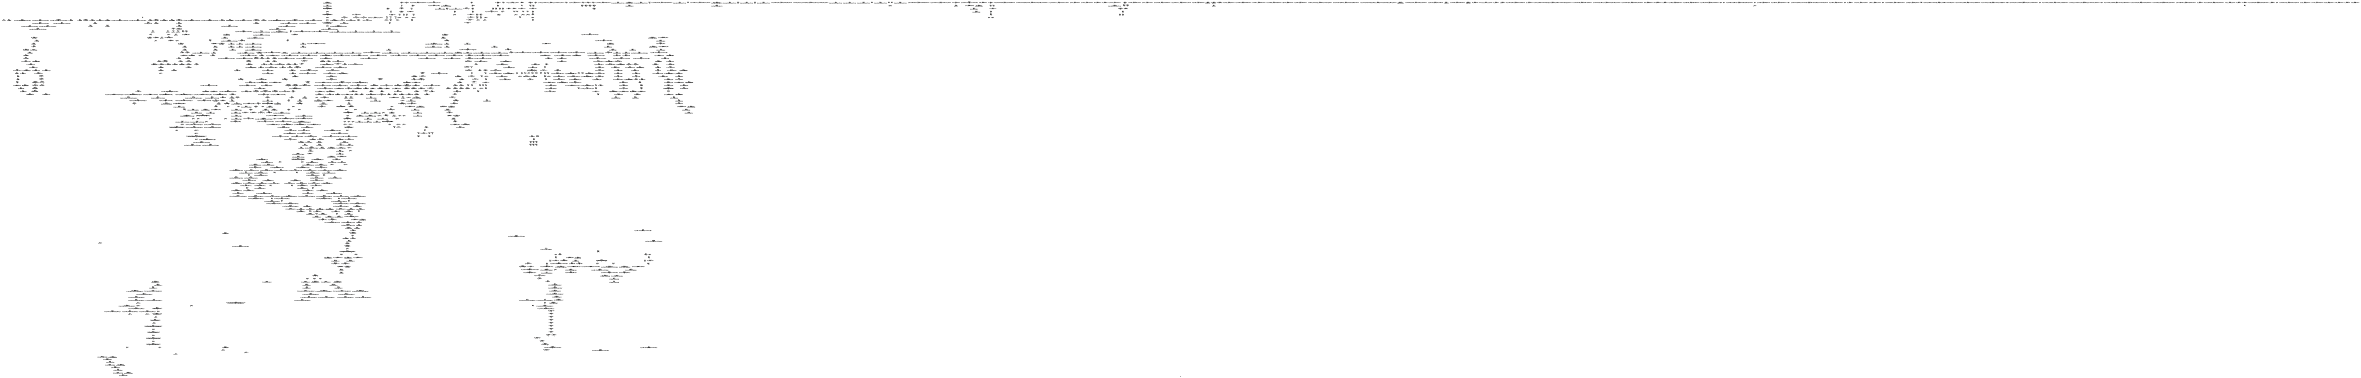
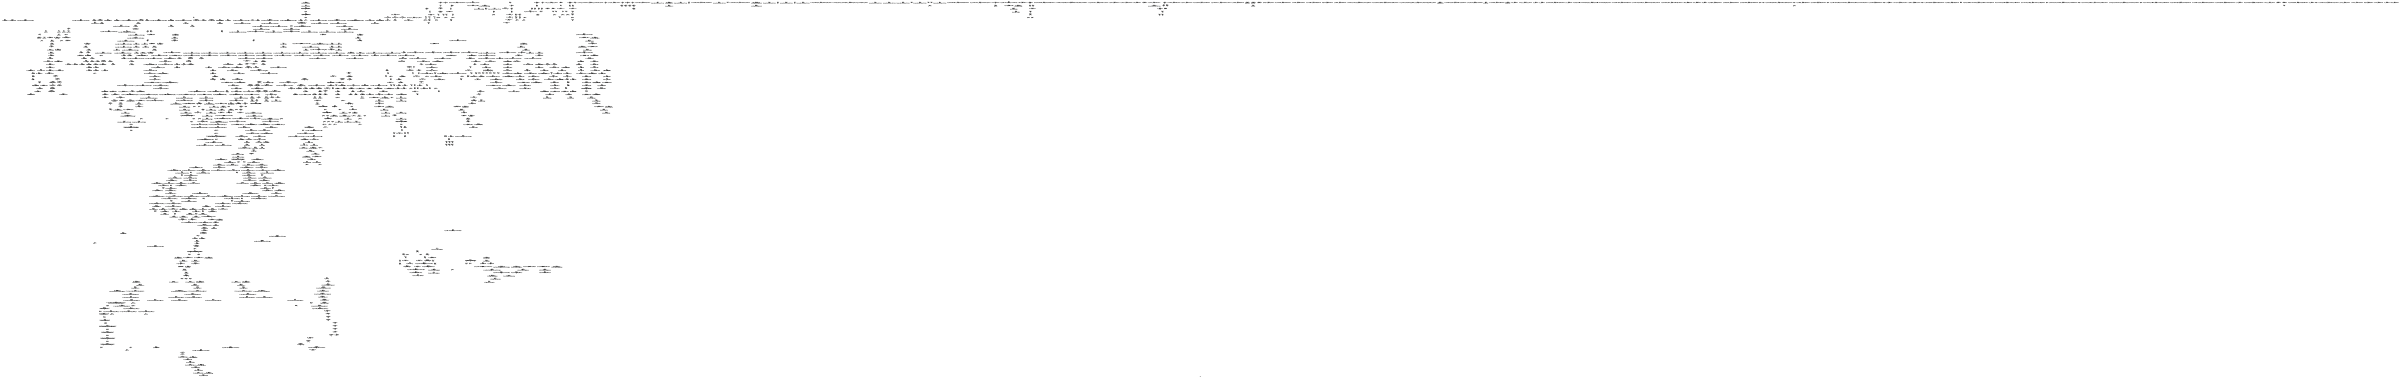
node "NodeID: 310": added
